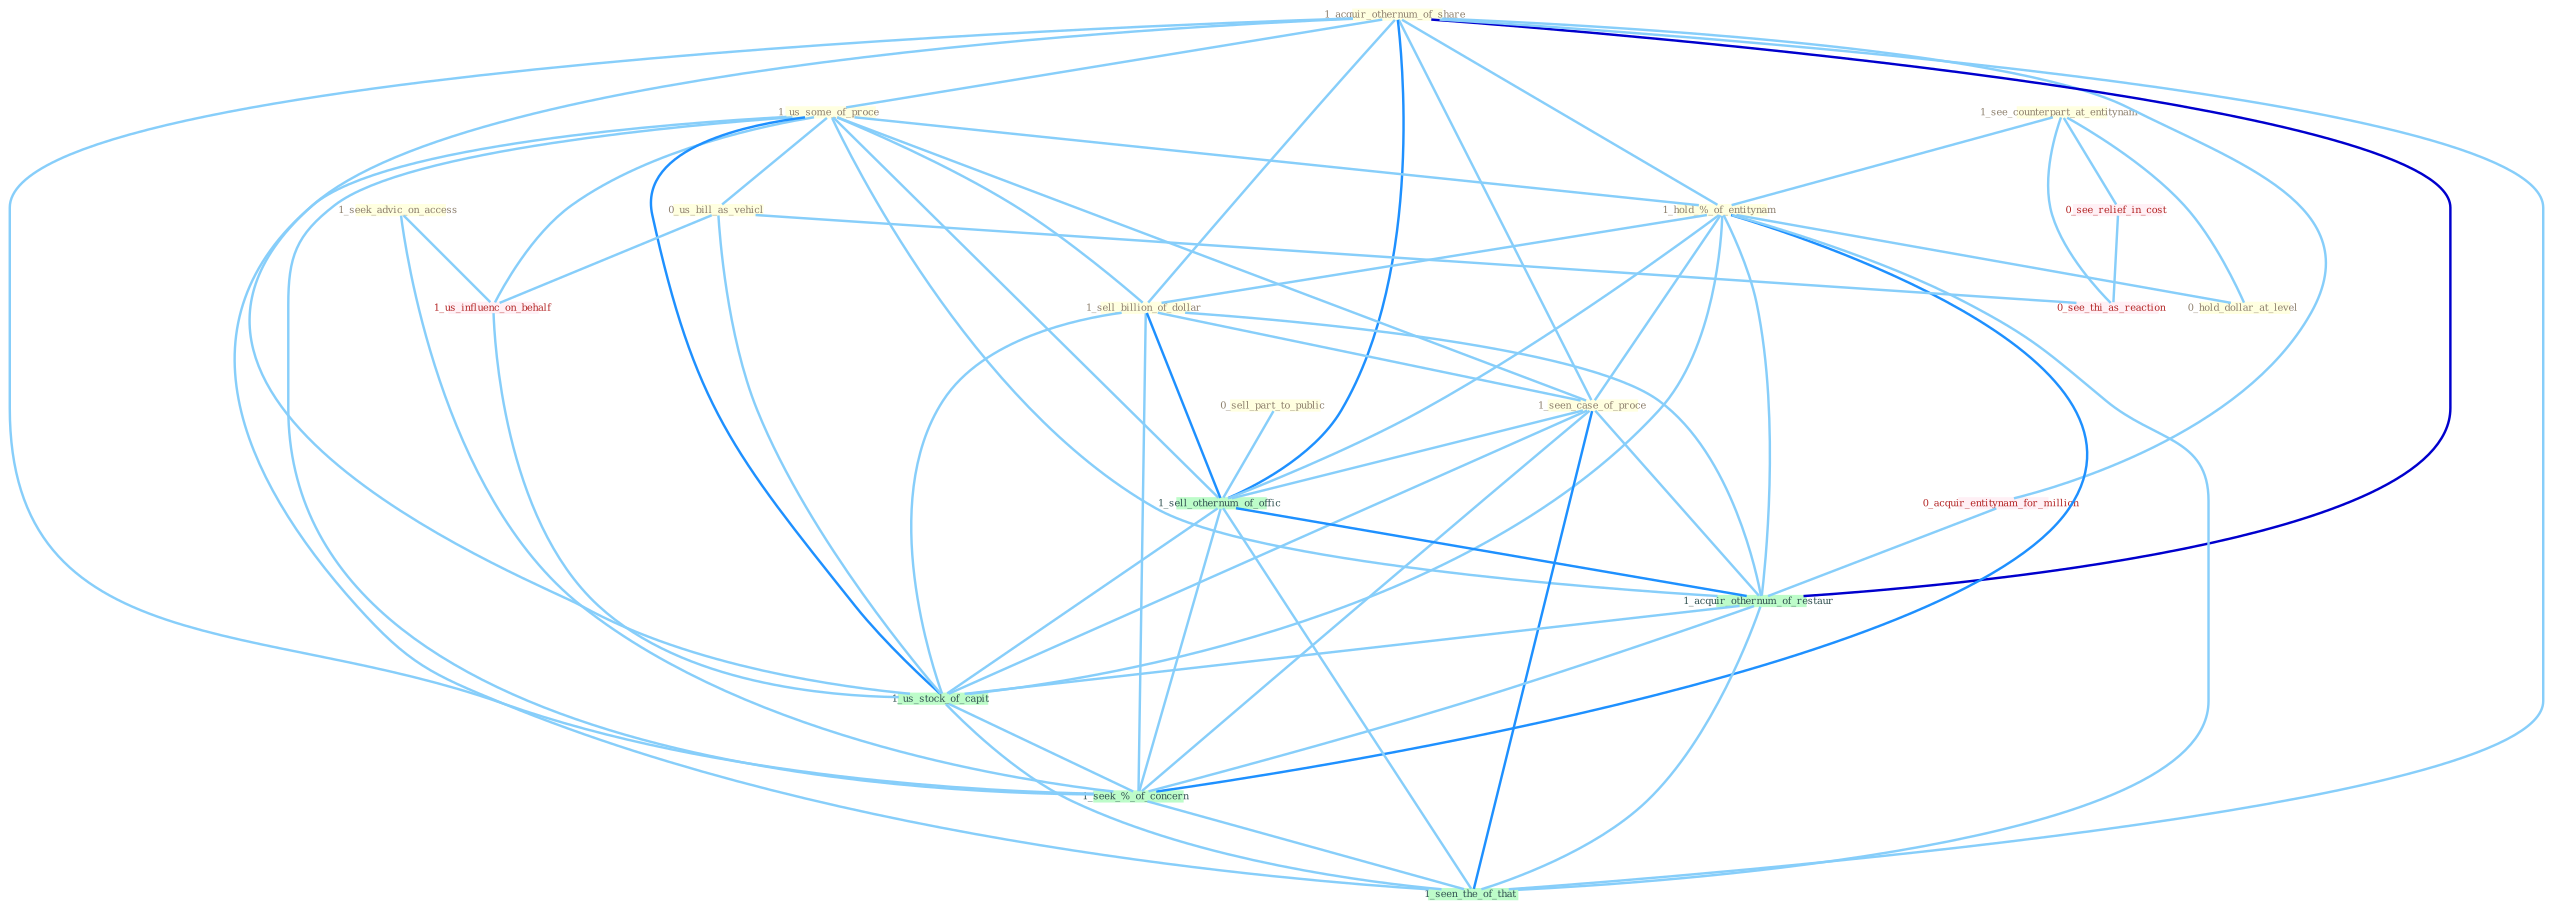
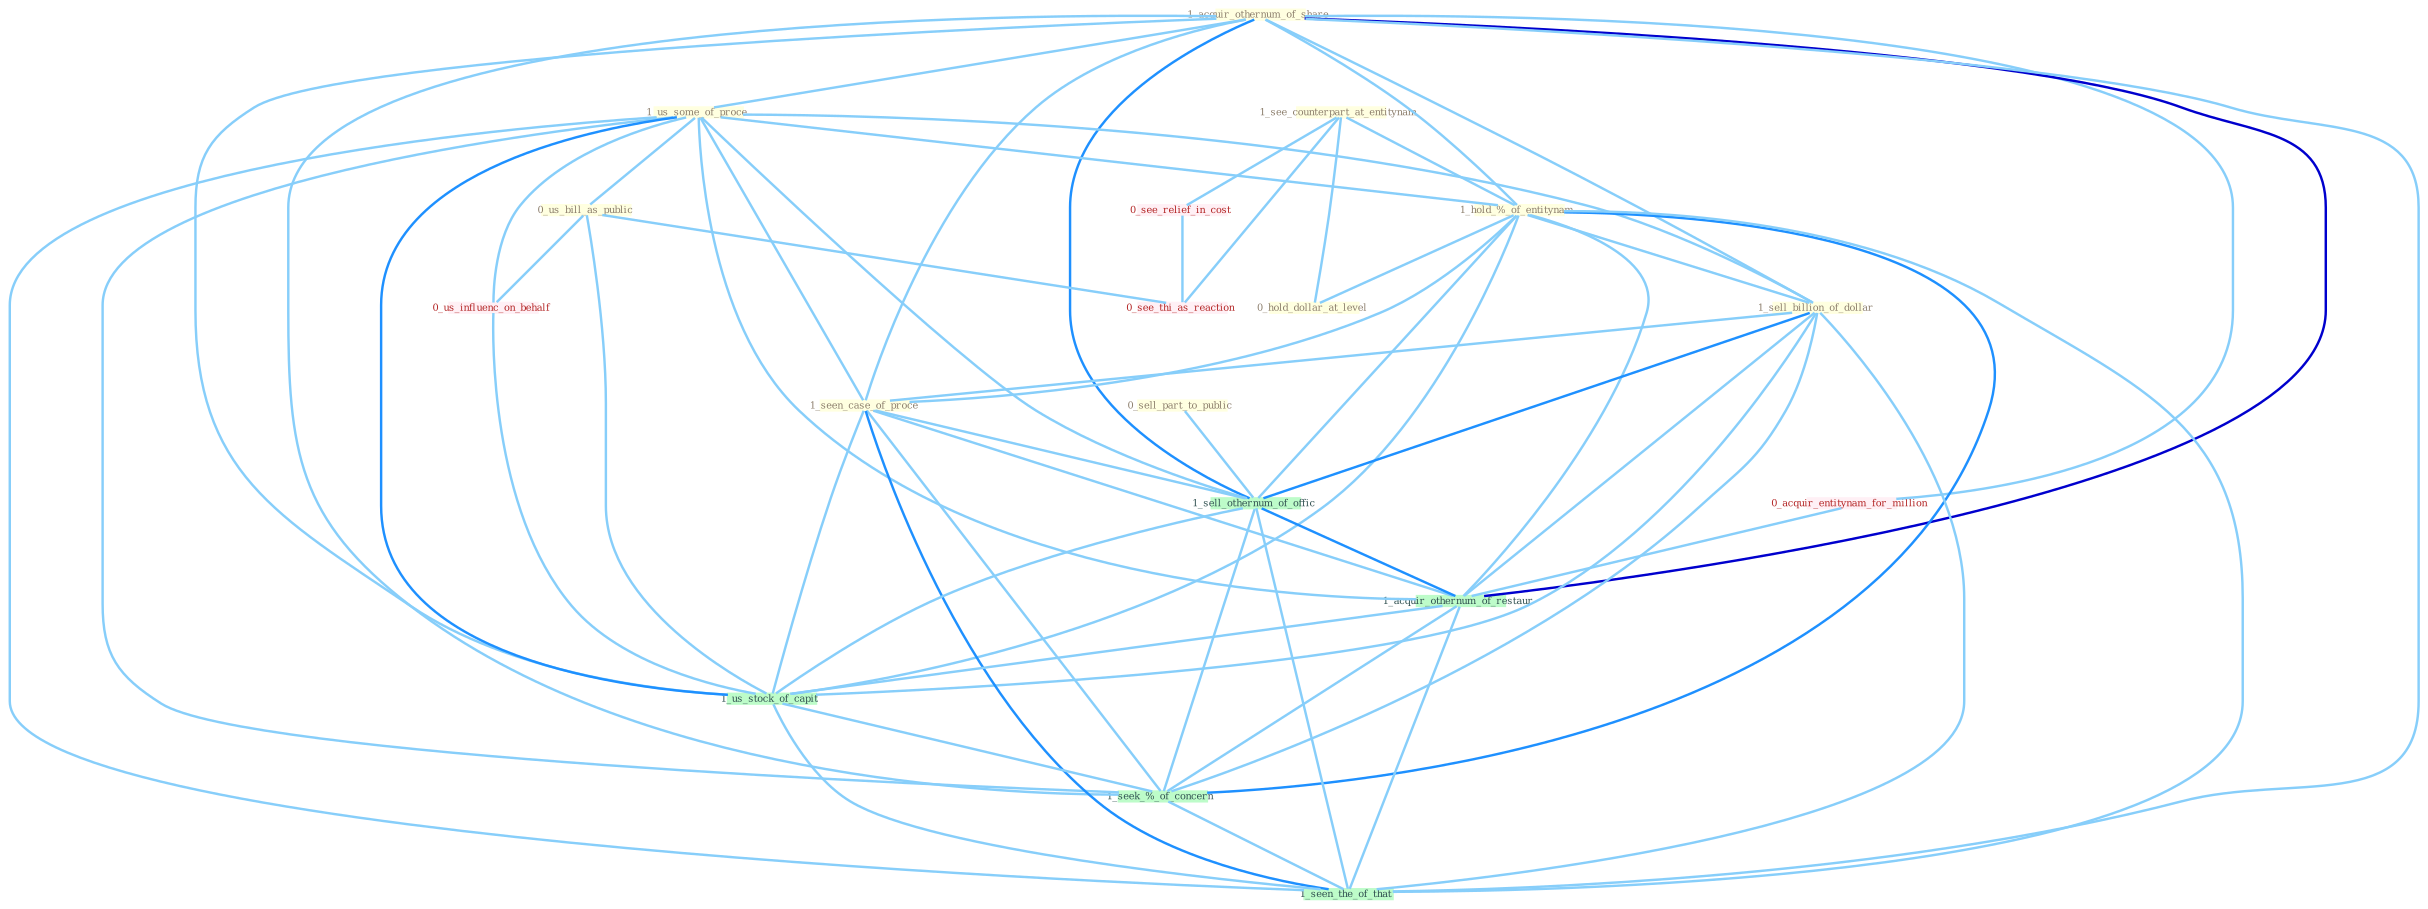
node "1_seek_advic_on_access": removed
node "0_us_bill_as_vehicl": label "0_us_bill_as_vehicl" -> "0_us_bill_as_public"
node "1_us_influenc_on_behalf": label "1_us_influenc_on_behalf" -> "0_us_influenc_on_behalf"
edge "1_sell_billion_of_dollar" -- "1_seen_the_of_that": added
